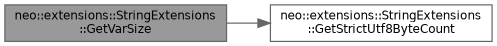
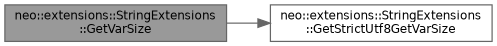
node "neo::extensions::StringExtensions ::GetStrictUtf8ByteCount": label "neo::extensions::StringExtensions ::GetStrictUtf8ByteCount" -> "neo::extensions::StringExtensions ::GetStrictUtf8GetVarSize"
